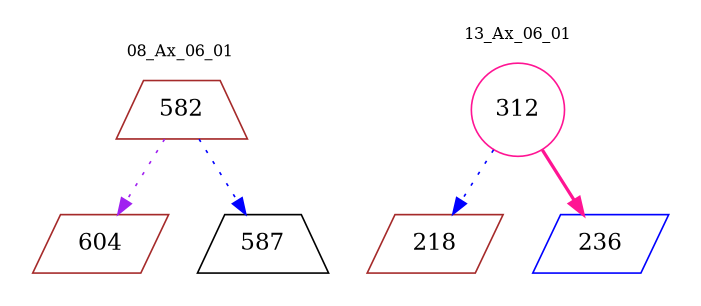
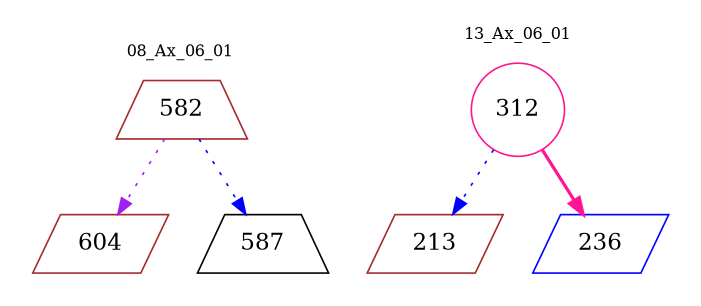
node "218": label "218" -> "213"
